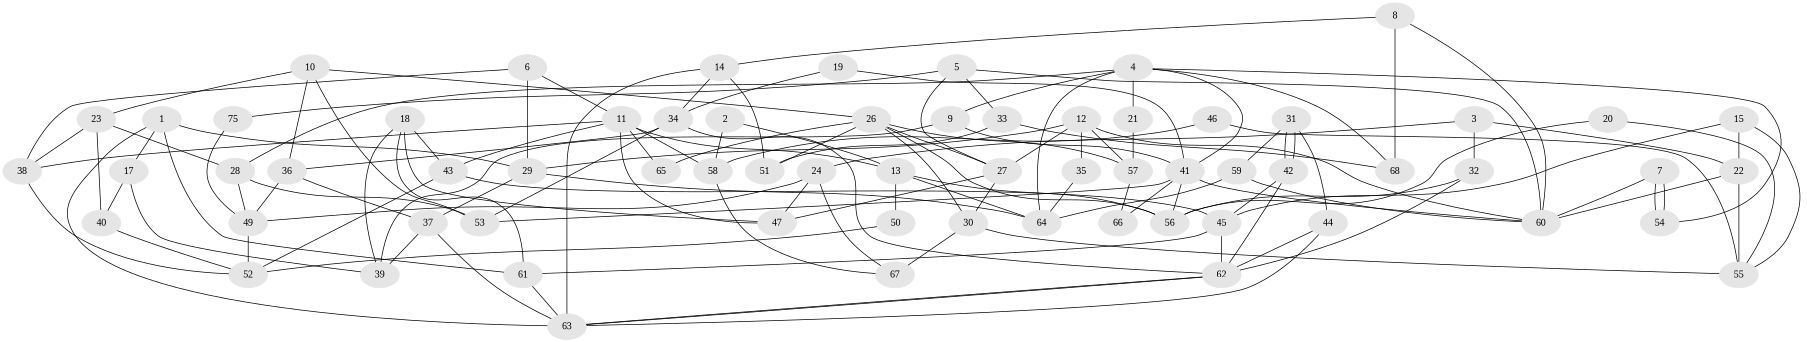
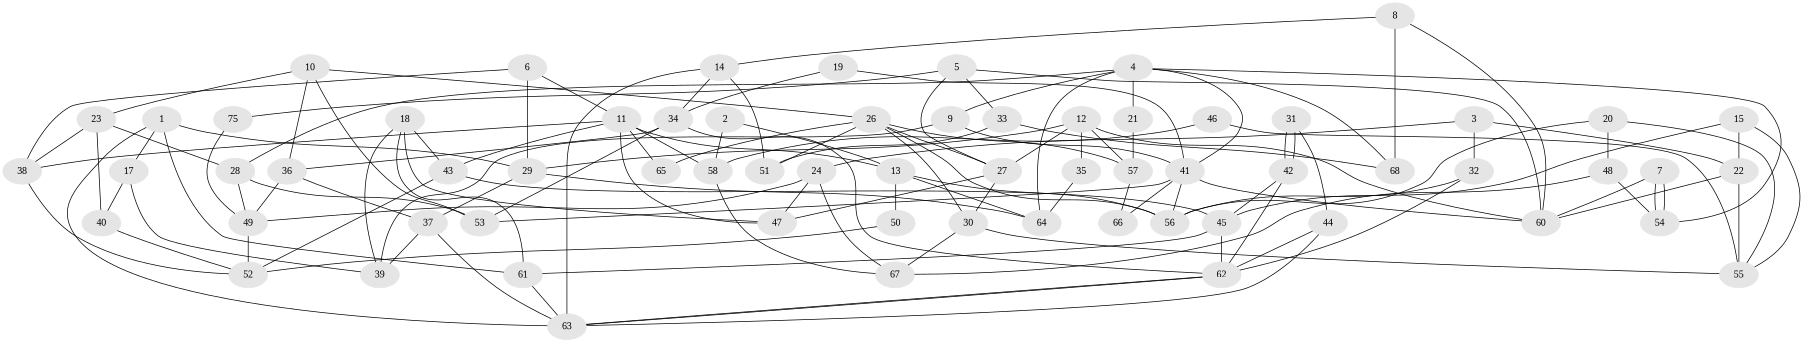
node "59": removed
node "48": added
